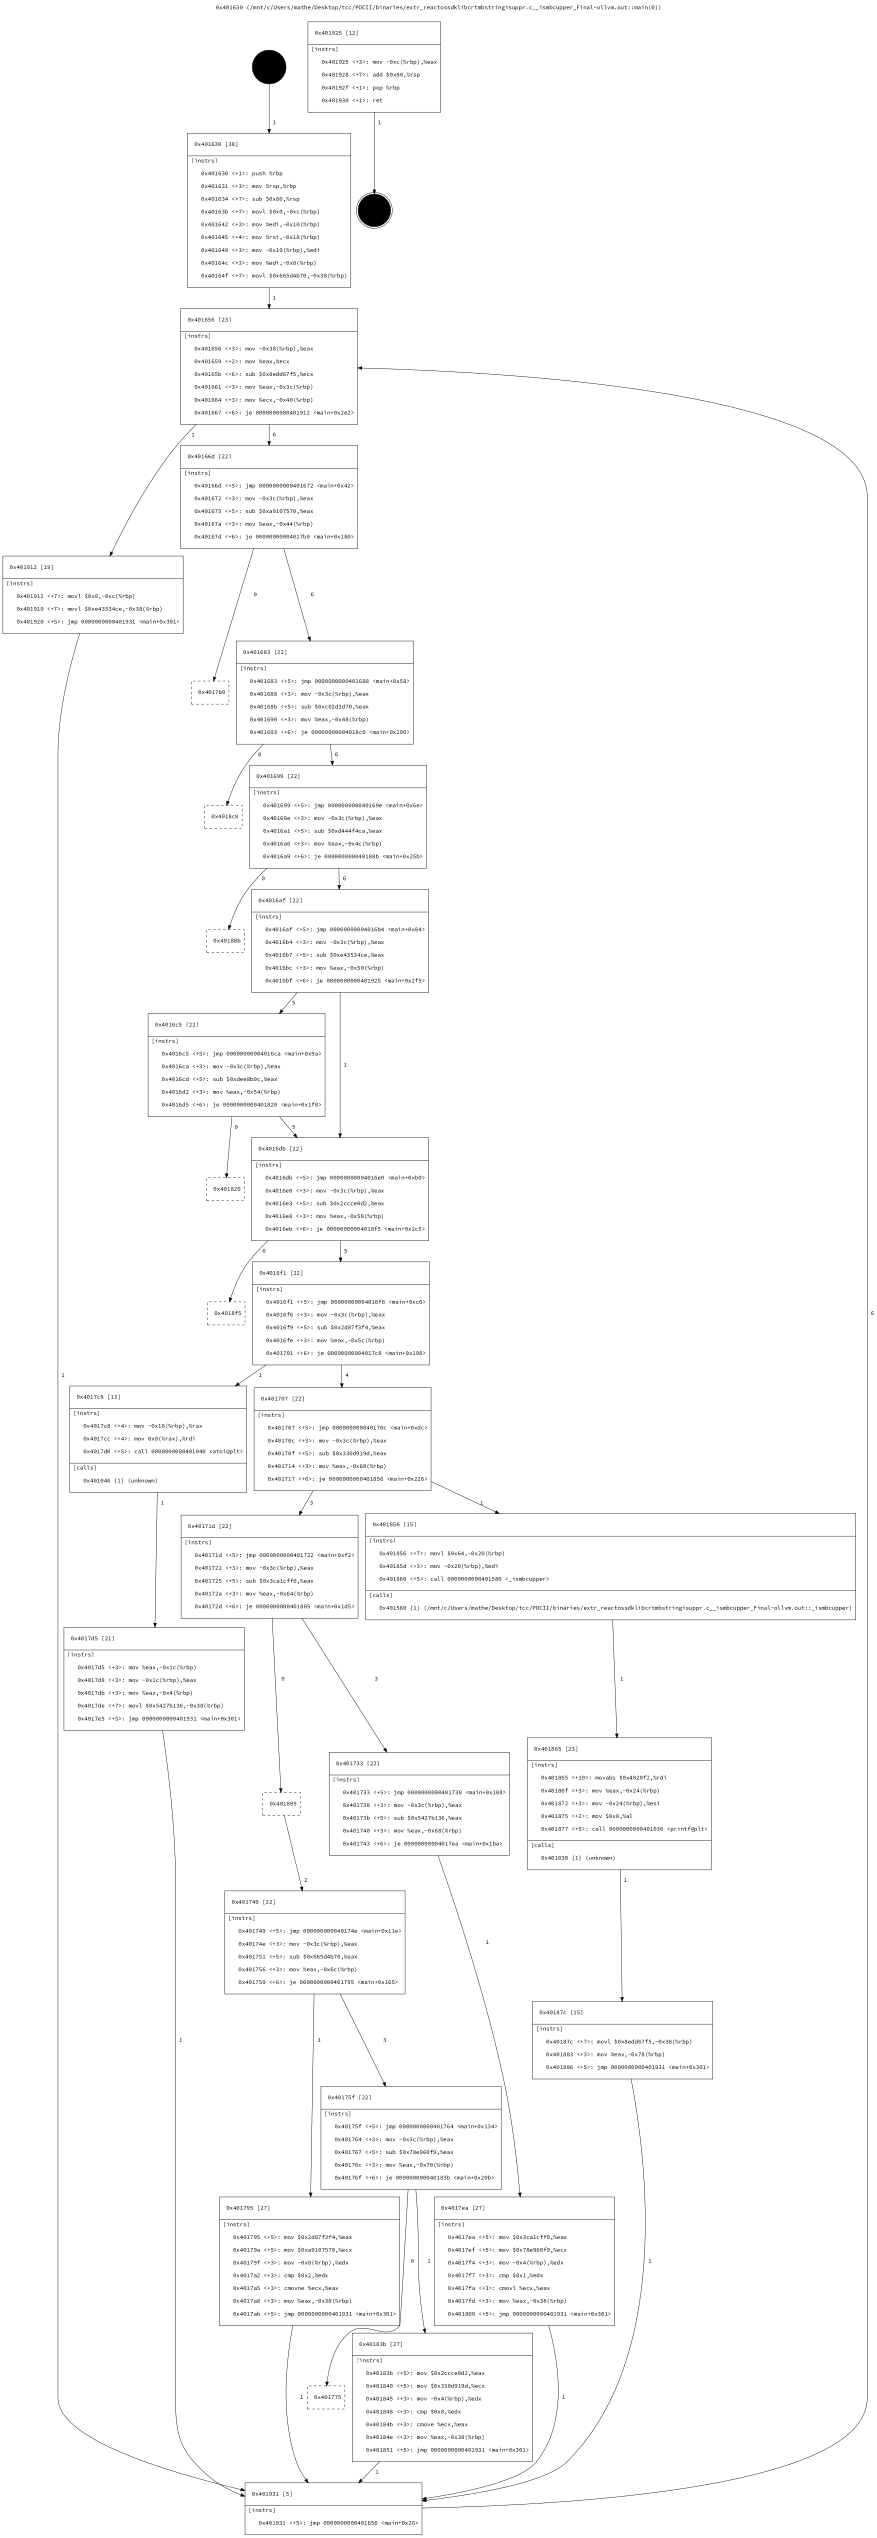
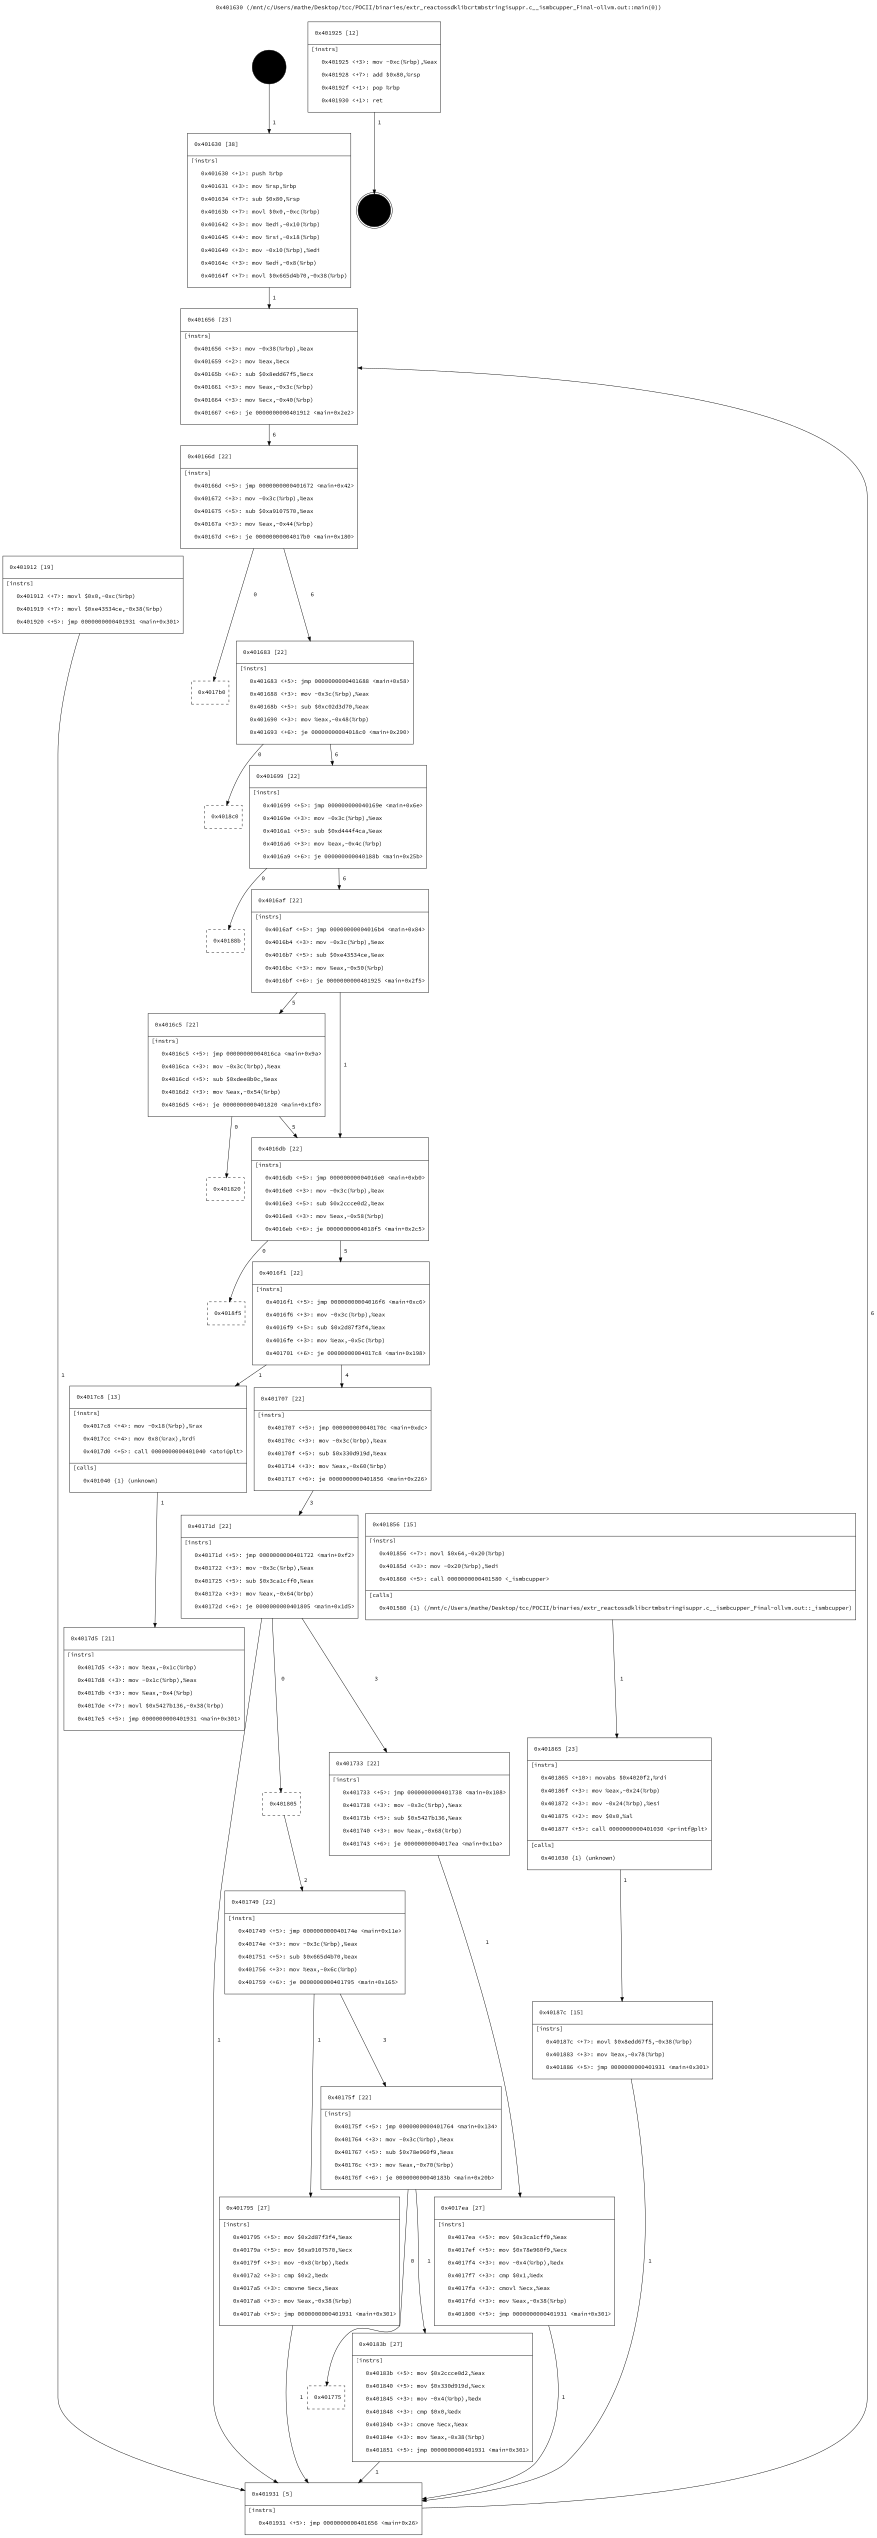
edge "0x401656 [23]" -> "0x401912 [19]": removed, label "1"
edge "0x401707 [22]" -> "0x401856 [15]": removed, label "1"
edge "0x4017d5 [21]" -> "0x401931 [5]": now "0x40171d [22]" -> "0x401931 [5]"
